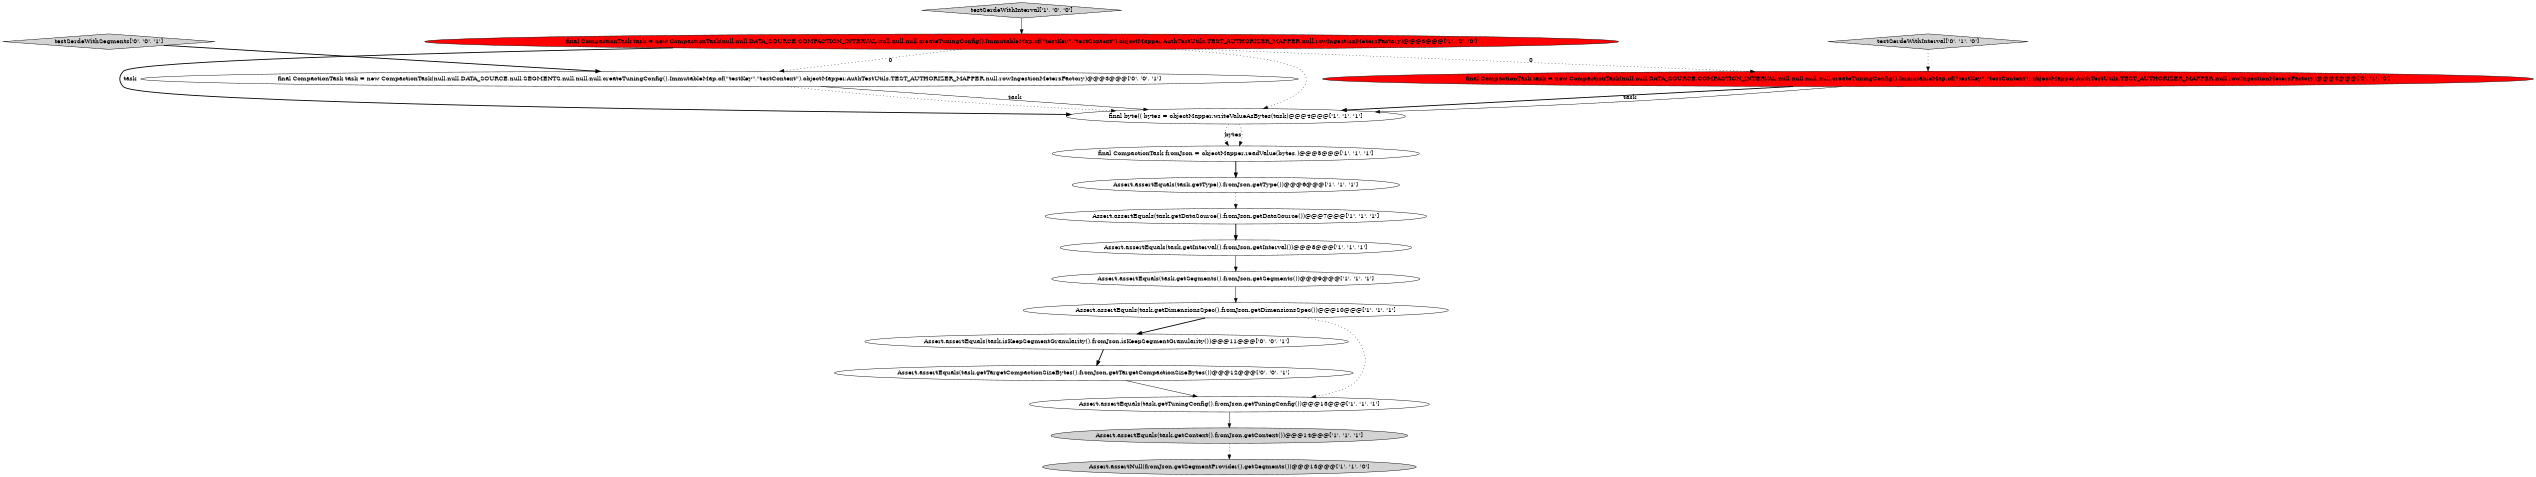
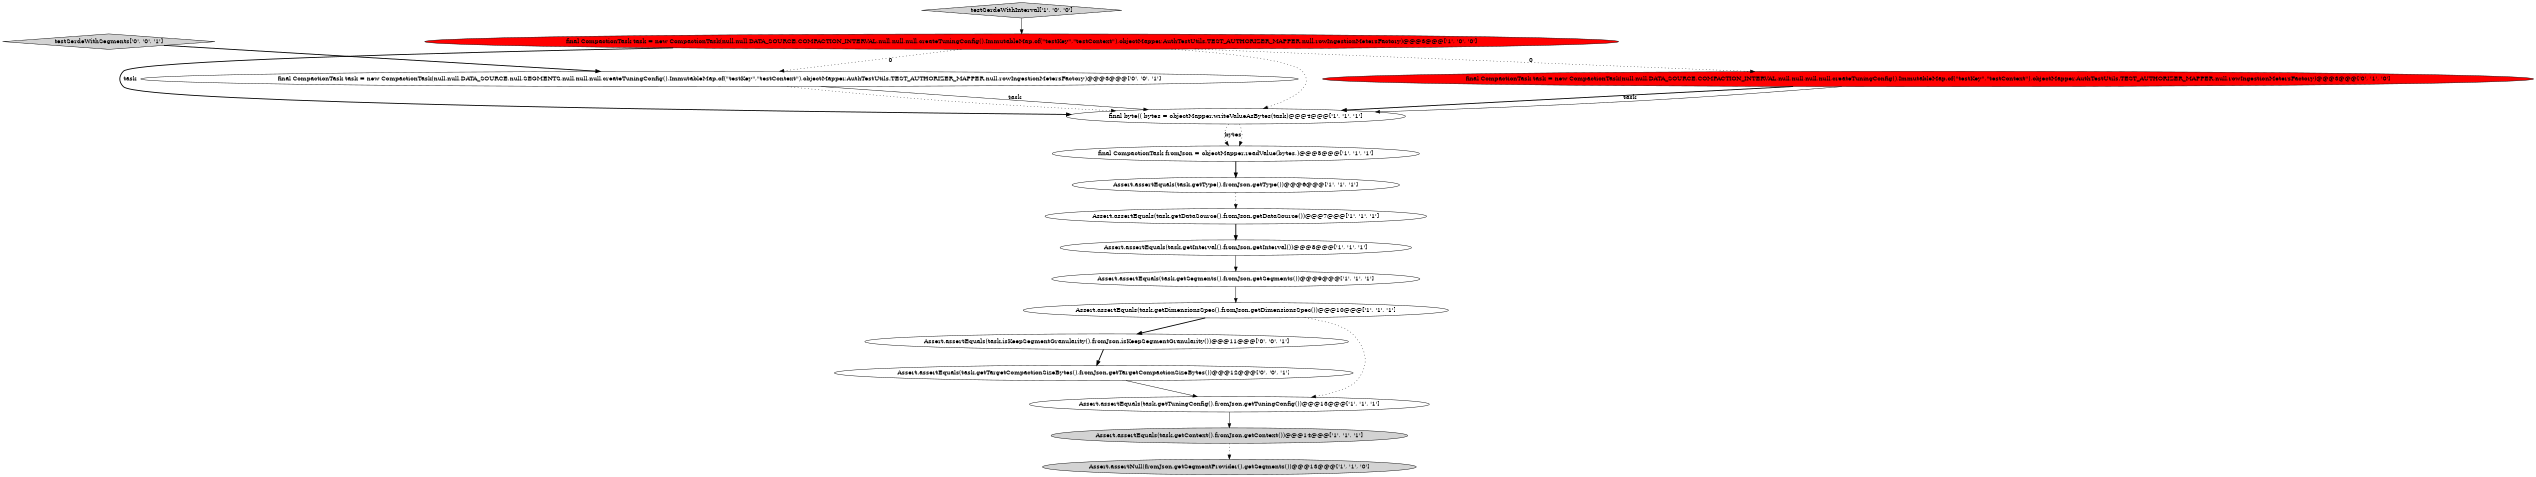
node "testSerdeWithInterval['0', '1', '0']": removed
